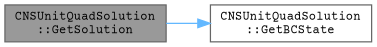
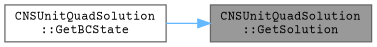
edge "CNSUnitQuadSolution ::GetSolution" -> "CNSUnitQuadSolution ::GetBCState": reversed
